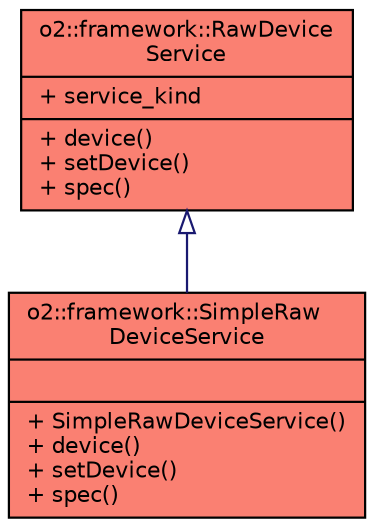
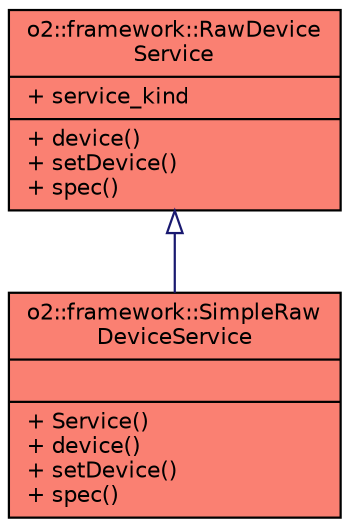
node "o2::framework::SimpleRaw": text "+ SimpleRawDeviceService()" -> "+ Service()"
